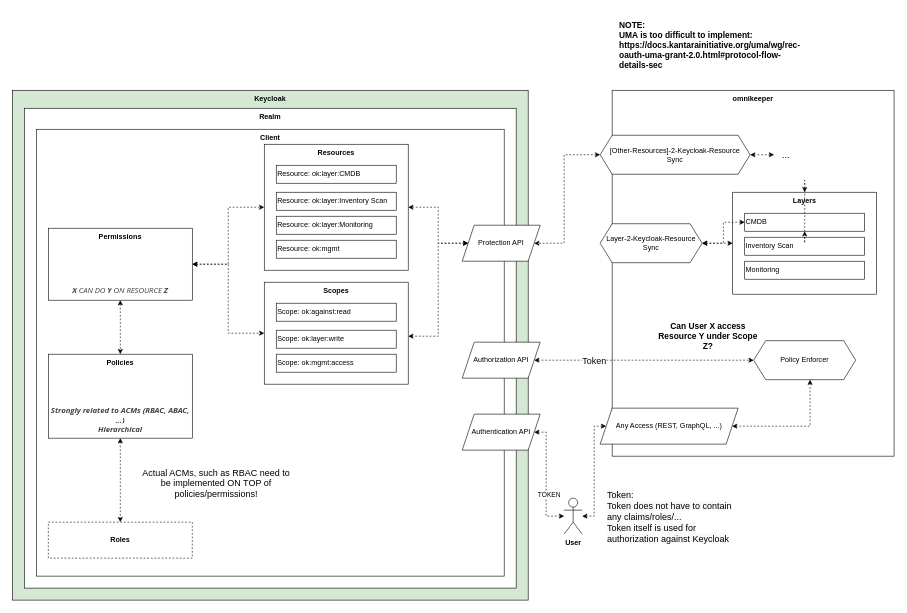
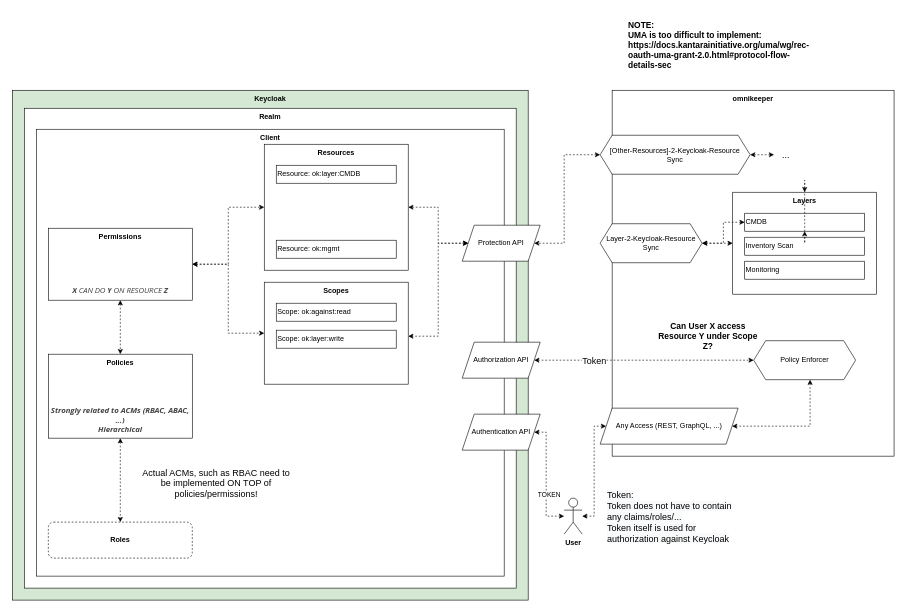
node "NOTE: UMA is too difficult to implement: https://docs.kantarainitiative.org/uma/wg/rec-oauth-uma-grant-2.0.html#protocol-flow-details-sec": moved (714, 45) -> (723, 45)
node "Resource: ok:layer:Inventory Scan": removed
node "Resource: ok:layer:Monitoring": removed
node "Scope: ok:mgmt:access": removed
node "Roles": shape rectangle -> rounded rectangle
